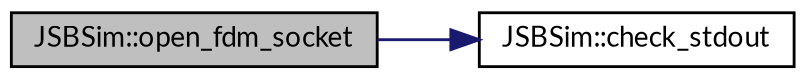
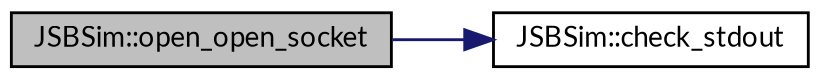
node "JSBSim::open_fdm_socket": label "JSBSim::open_fdm_socket" -> "JSBSim::open_open_socket"
